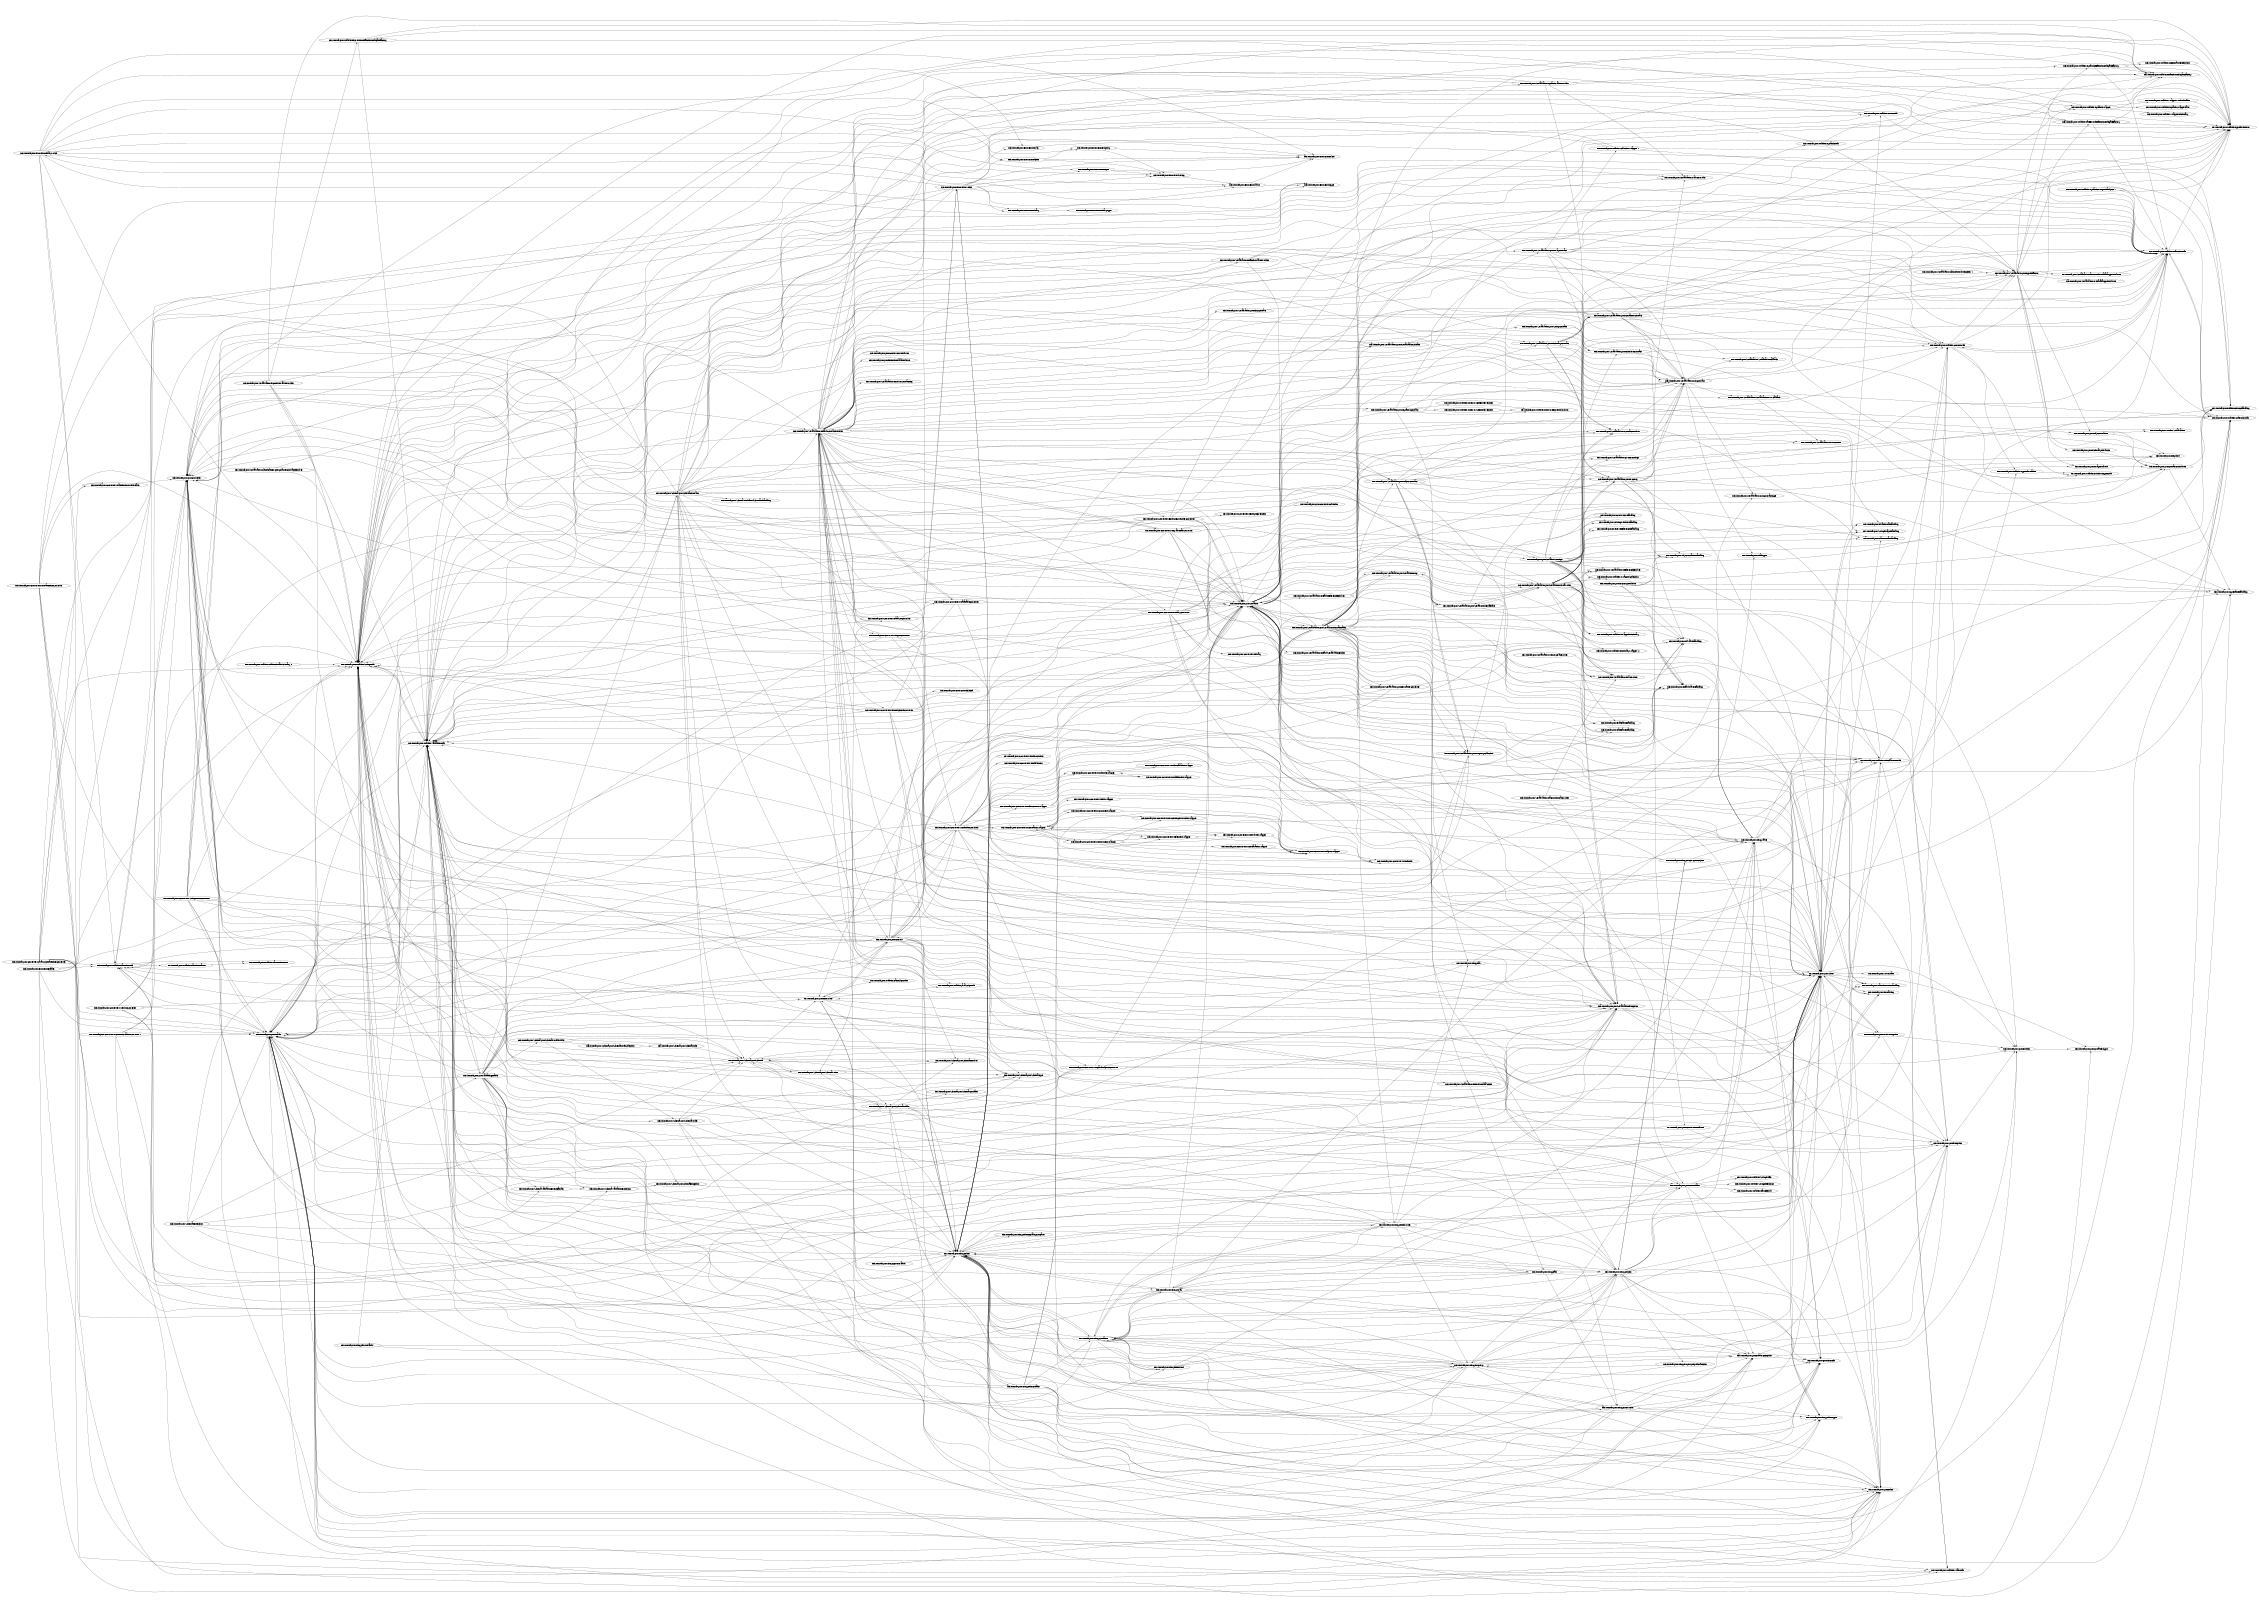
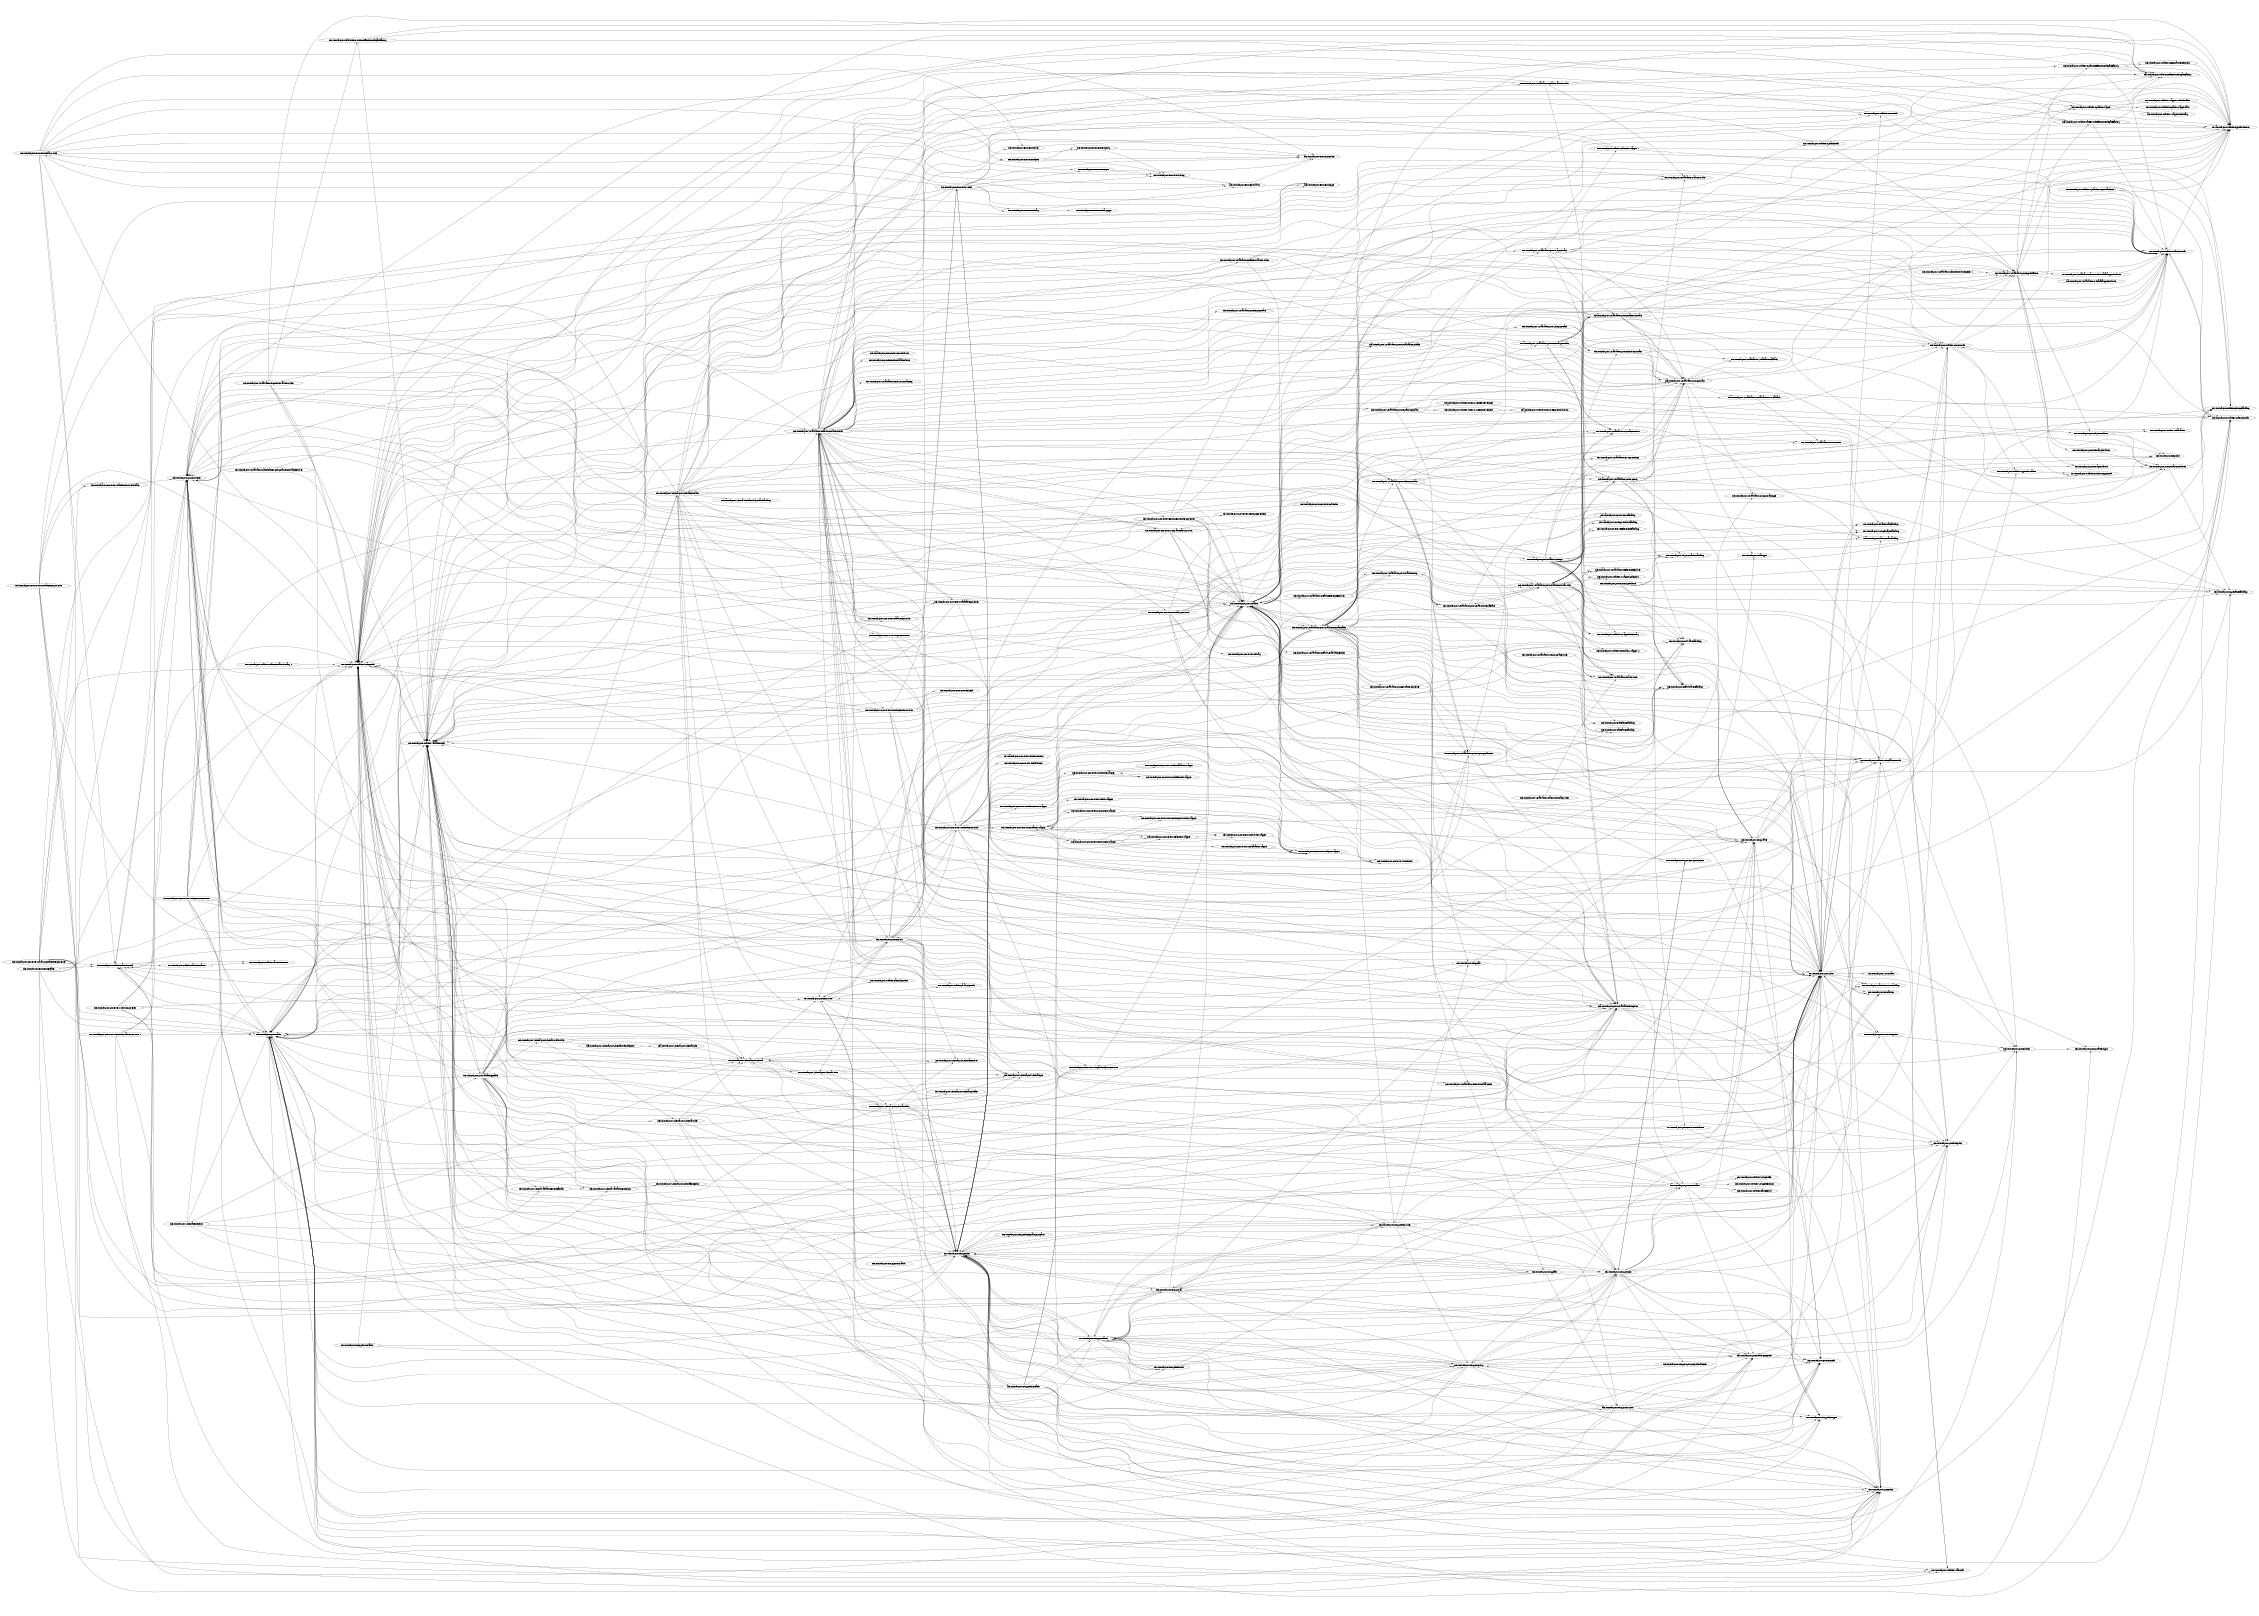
edge "Newtonsoft.Json.JsonSerializerSettings" -> "Newtonsoft.Json.DateTimeZoneHandling": removed
edge "Newtonsoft.Json.Serialization.DiagnosticsTraceWriter" -> "Newtonsoft.Json.JsonSerializationException": now "Newtonsoft.Json.Serialization.JsonPropertyCollection" -> "Newtonsoft.Json.JsonSerializationException"
